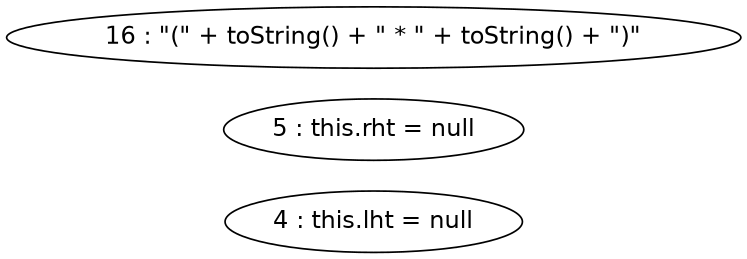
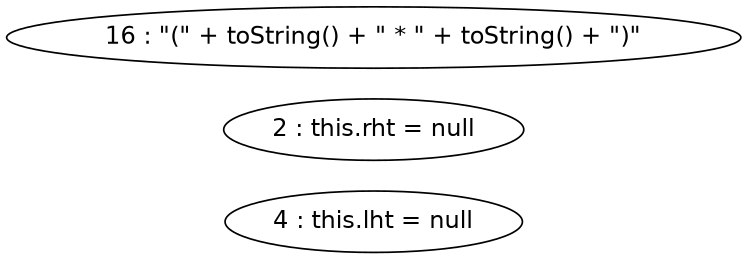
node "5 : this.rht = null": label "5 : this.rht = null" -> "2 : this.rht = null"
